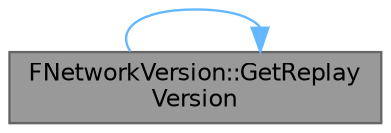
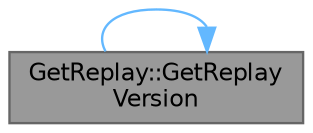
node "FNetworkVersion::GetReplay Version": label "FNetworkVersion::GetReplay Version" -> "GetReplay::GetReplay Version"
